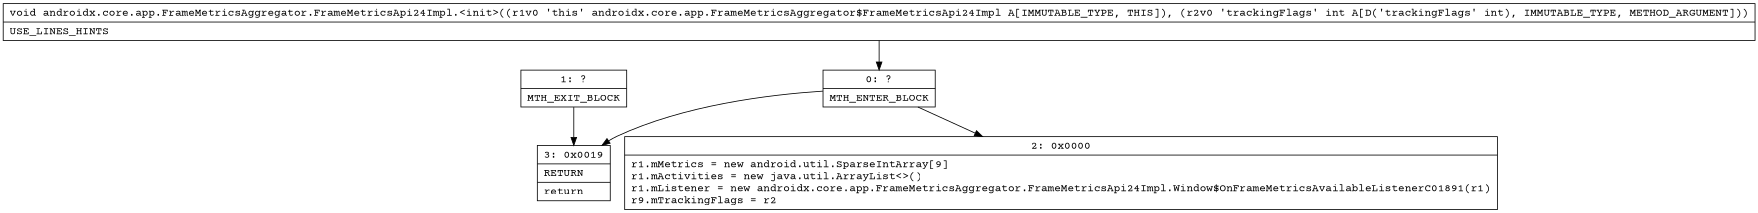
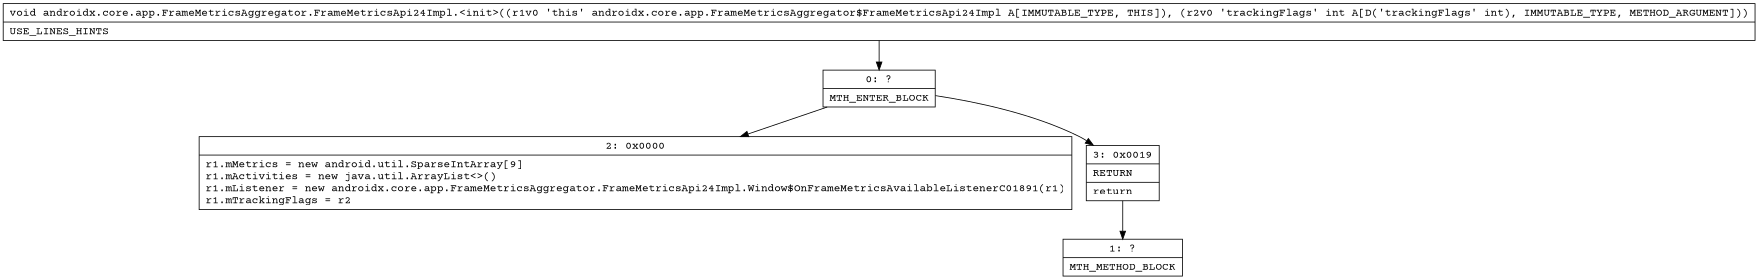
node "1: ?": text "MTH_EXIT_BLOCK" -> "MTH_METHOD_BLOCK"
edge "1: ?" -> "3: 0x0019": reversed
node "2: 0x0000": text "r9.mTrackingFlags = r2" -> "r1.mTrackingFlags = r2"
